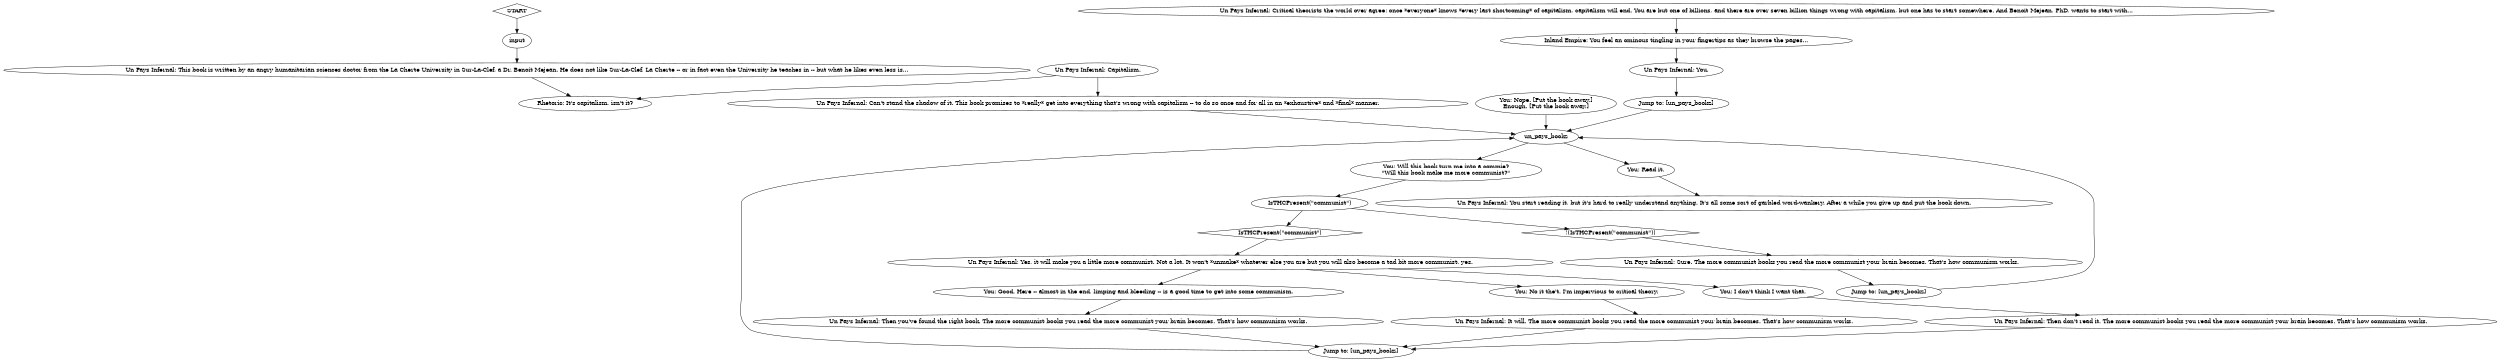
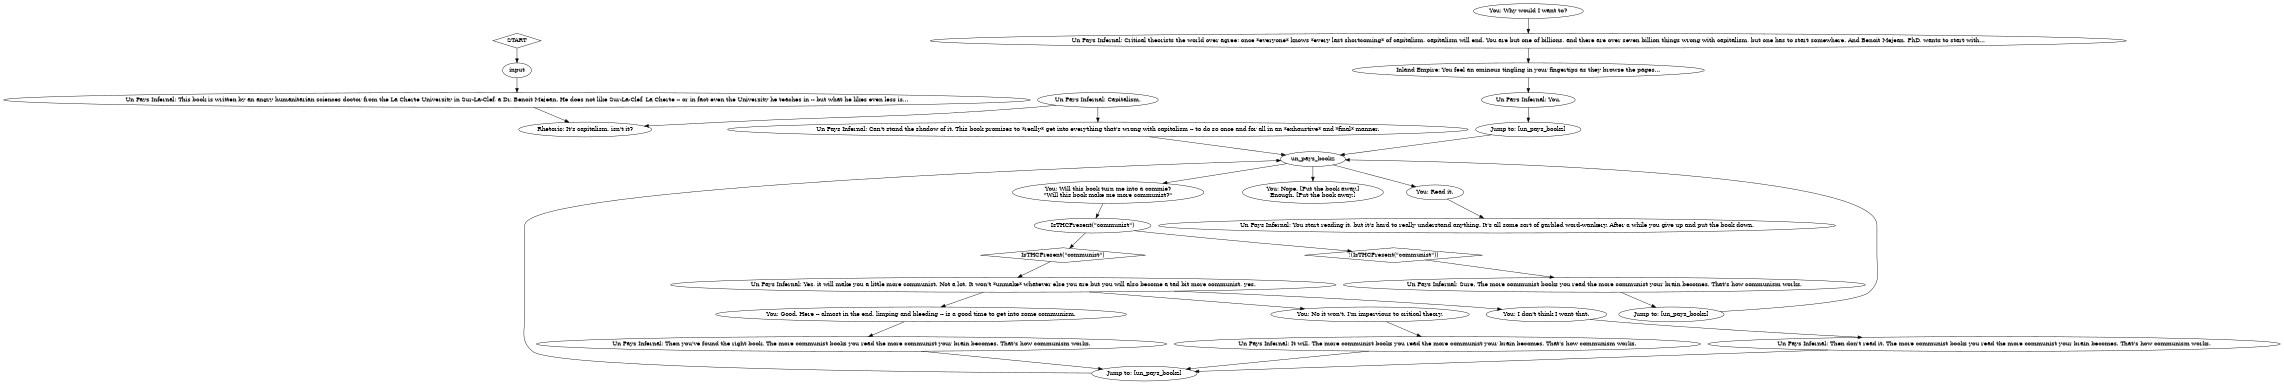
node "You: Why would I want to?": added
edge "You: Nope. [Put the book away.] Enough. [Put the book away.]" -> "un_pays_bookz": reversed
node "You: No it the't. I'm impervious to critical theory.": label "You: No it the't. I'm impervious to critical theory." -> "You: No it won't. I'm impervious to critical theory."
